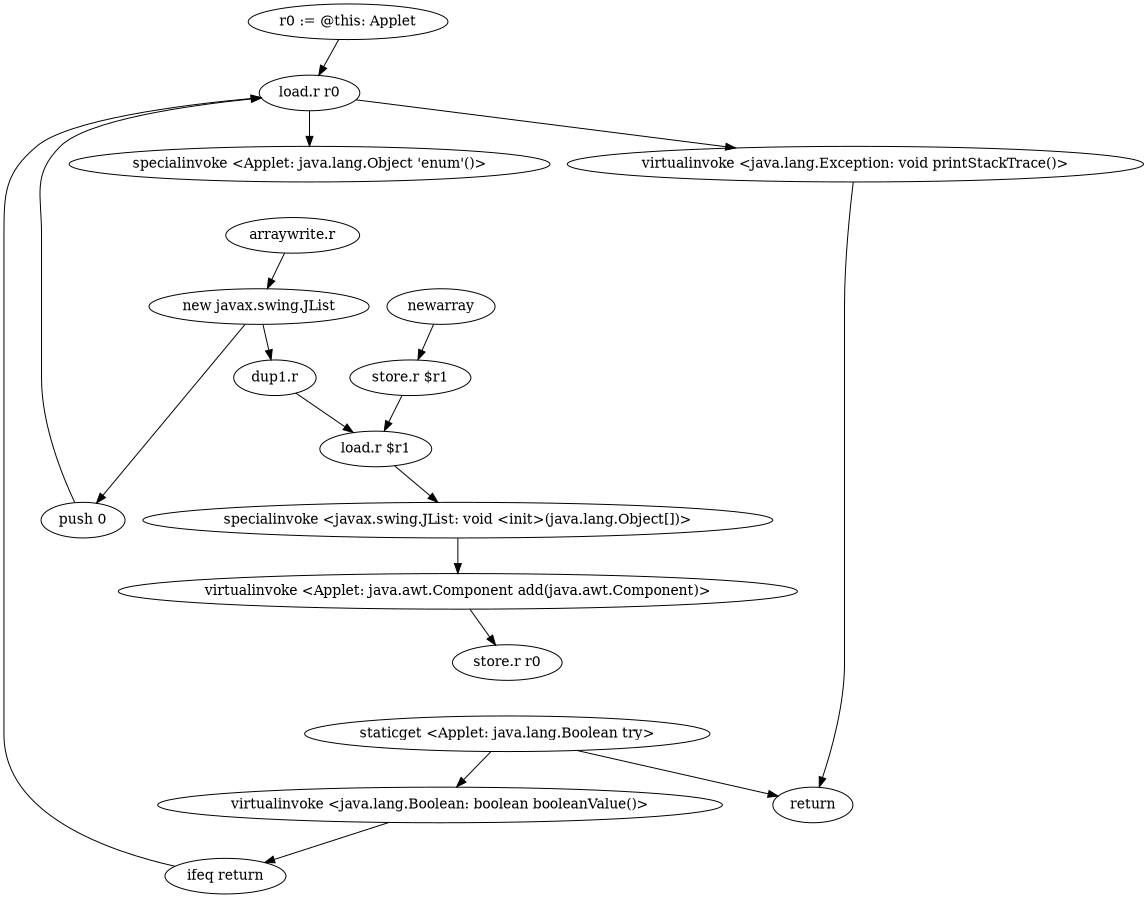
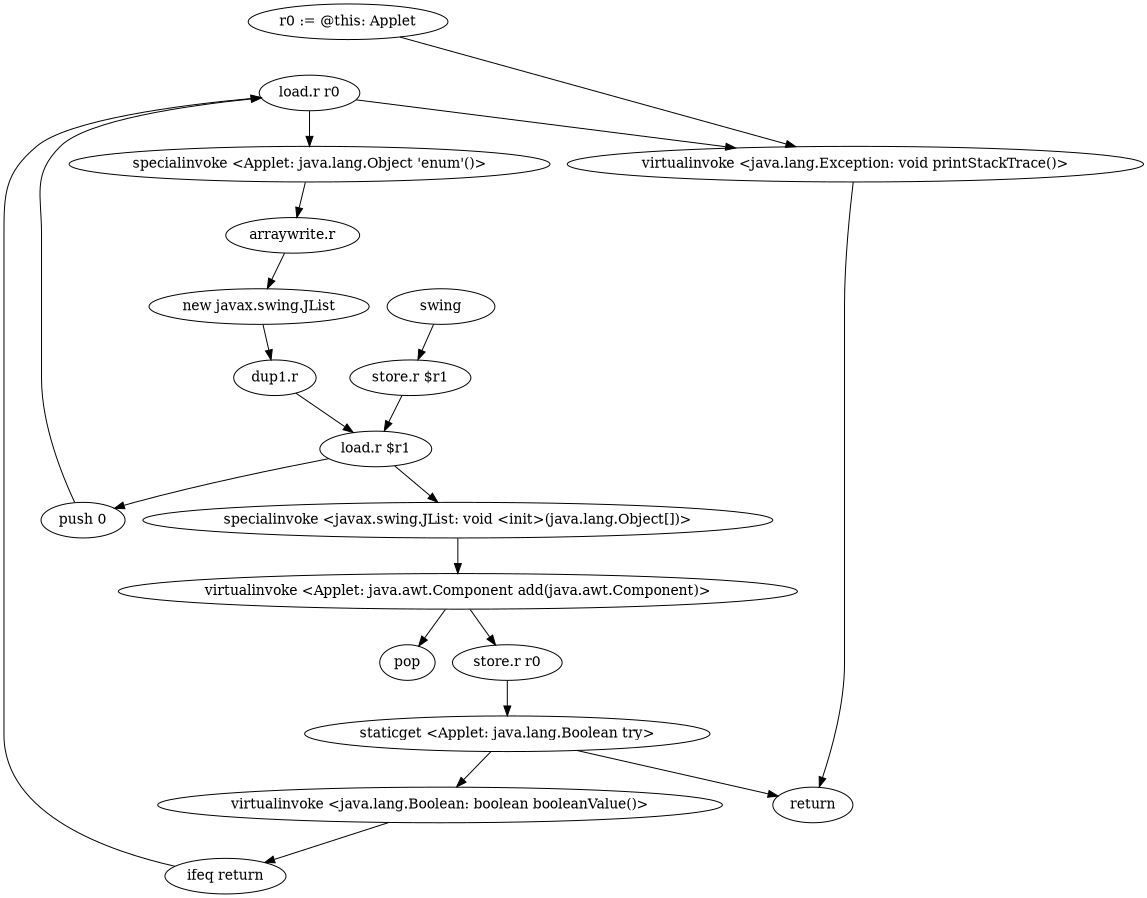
edge "r0 := @this: Applet" -> "load.r r0": now "r0 := @this: Applet" -> "virtualinvoke <java.lang.Exception: void printStackTrace()>"
edge "specialinvoke <Applet: java.lang.Object 'enum'()>" -> "arraywrite.r": added
node "newarray": label "newarray" -> "swing"
edge "new javax.swing.JList" -> "push 0": now "load.r $r1" -> "push 0"
node "pop": added
edge "store.r r0" -> "staticget <Applet: java.lang.Boolean try>": added
